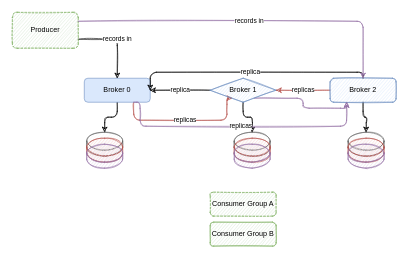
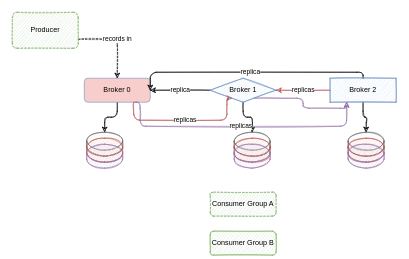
edge "Producer" -> "Broker 2": removed, label "records in"
edge "Producer" -> "Broker 0": style solid -> dashed
node "Broker 0": fillcolor #dae8fc -> #f8cecc
node "Broker 2": shape rounded rectangle -> rectangle
node "Consumer Group B": moved (243, 234) -> (243, 243)
